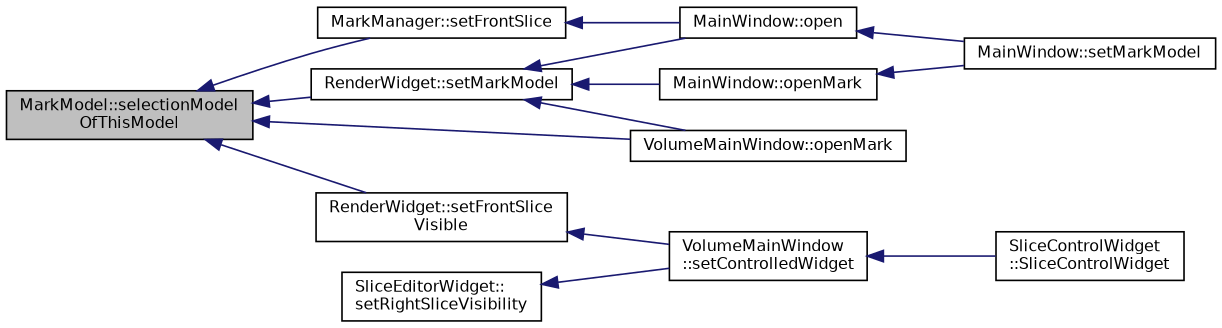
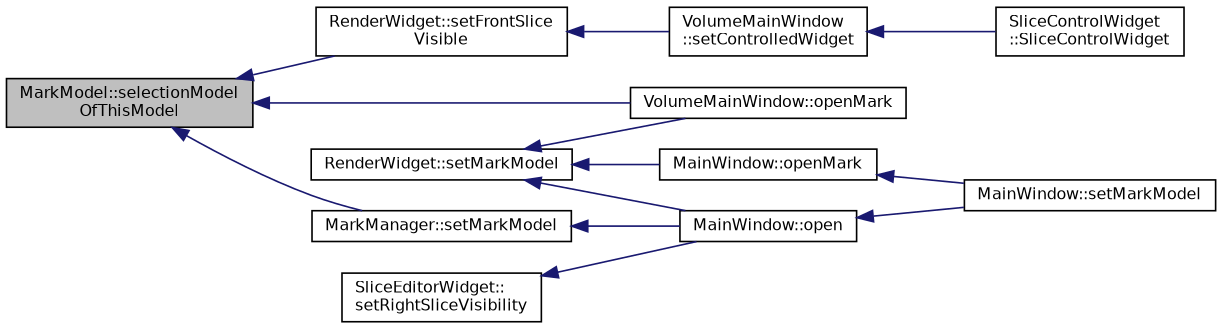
node "MarkManager::setFrontSlice": label "MarkManager::setFrontSlice" -> "MarkManager::setMarkModel"
edge "RenderWidget::setMarkModel" -> "MarkModel::selectionModel OfThisModel": removed
edge "VolumeMainWindow ::setControlledWidget" -> "SliceEditorWidget:: setRightSliceVisibility": now "MainWindow::open" -> "SliceEditorWidget:: setRightSliceVisibility"
